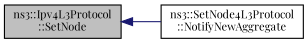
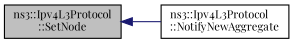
node "ns3::SetNode4L3Protocol ::NotifyNewAggregate": label "ns3::SetNode4L3Protocol ::NotifyNewAggregate" -> "ns3::Ipv4L3Protocol ::NotifyNewAggregate"
